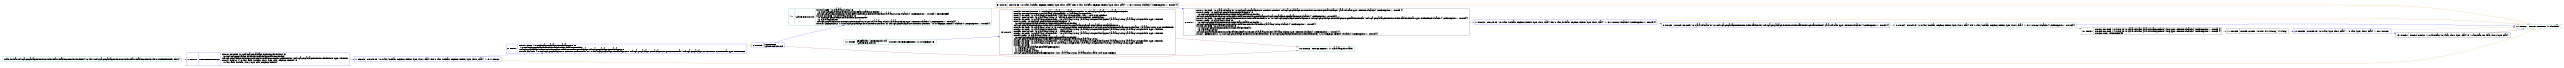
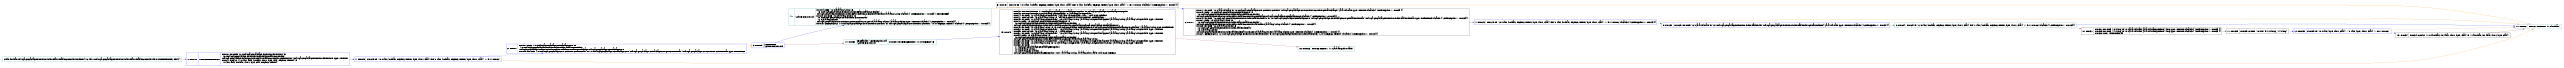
edge "3: 0x000d" -> "16: 0x0066": now "3: 0x000d" -> "14: 0x003f"
